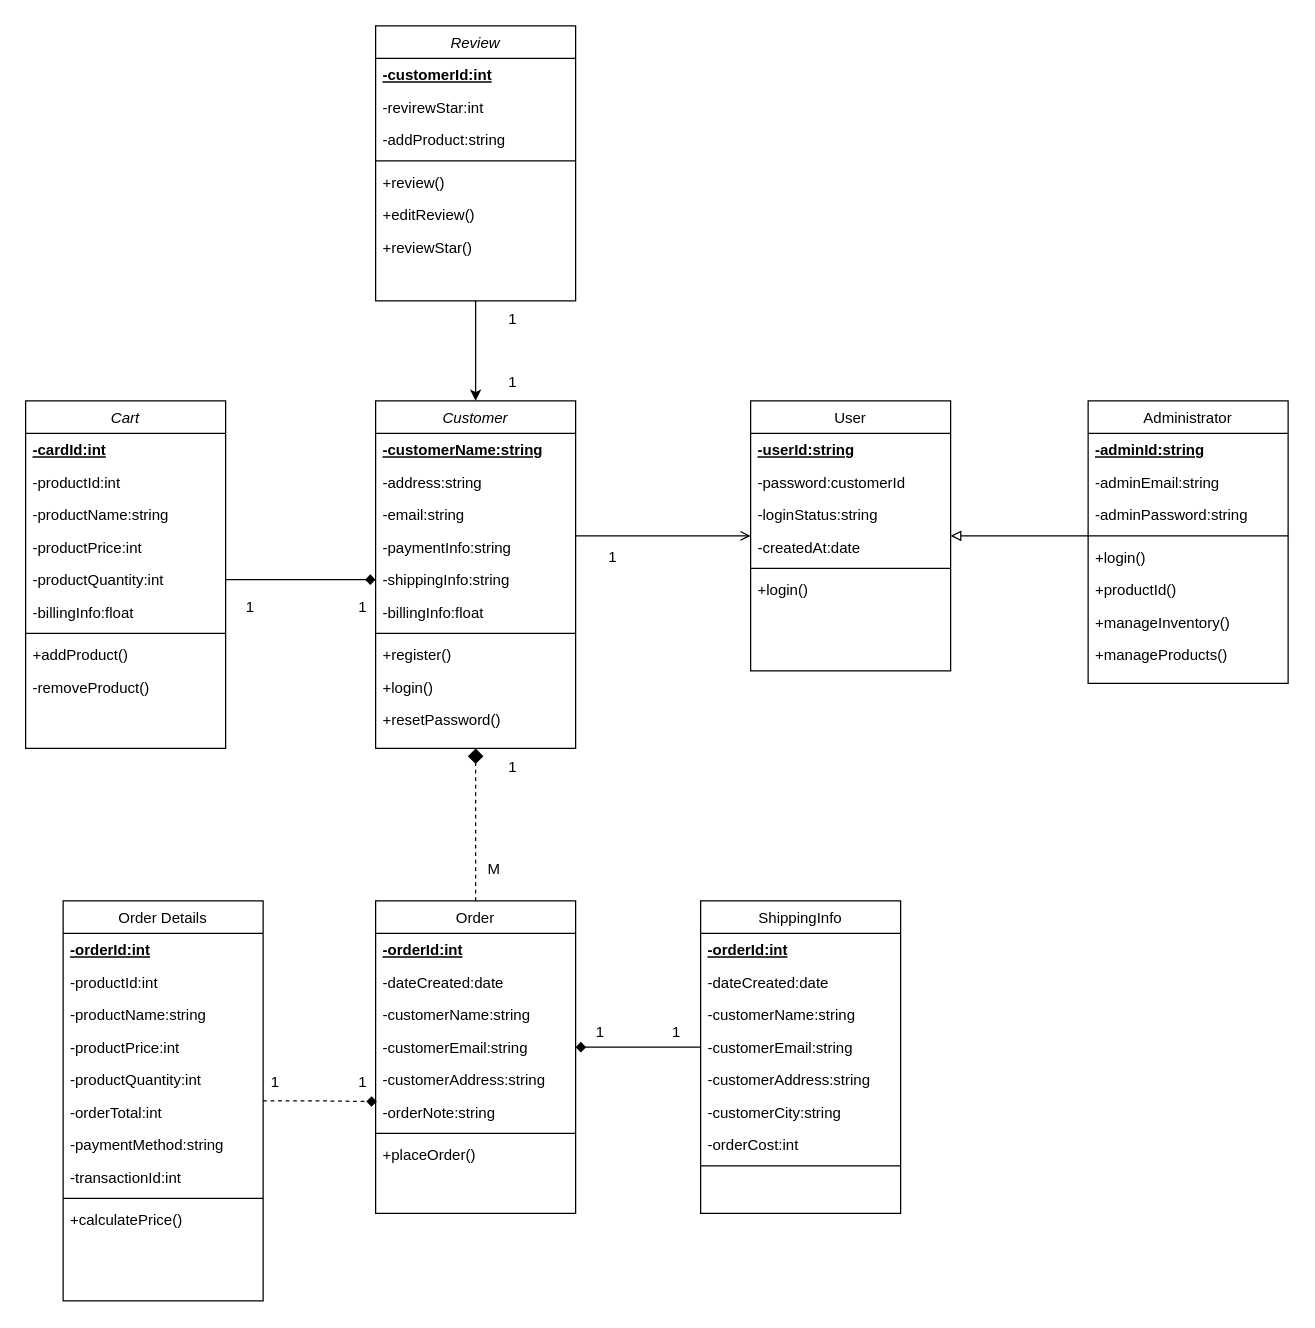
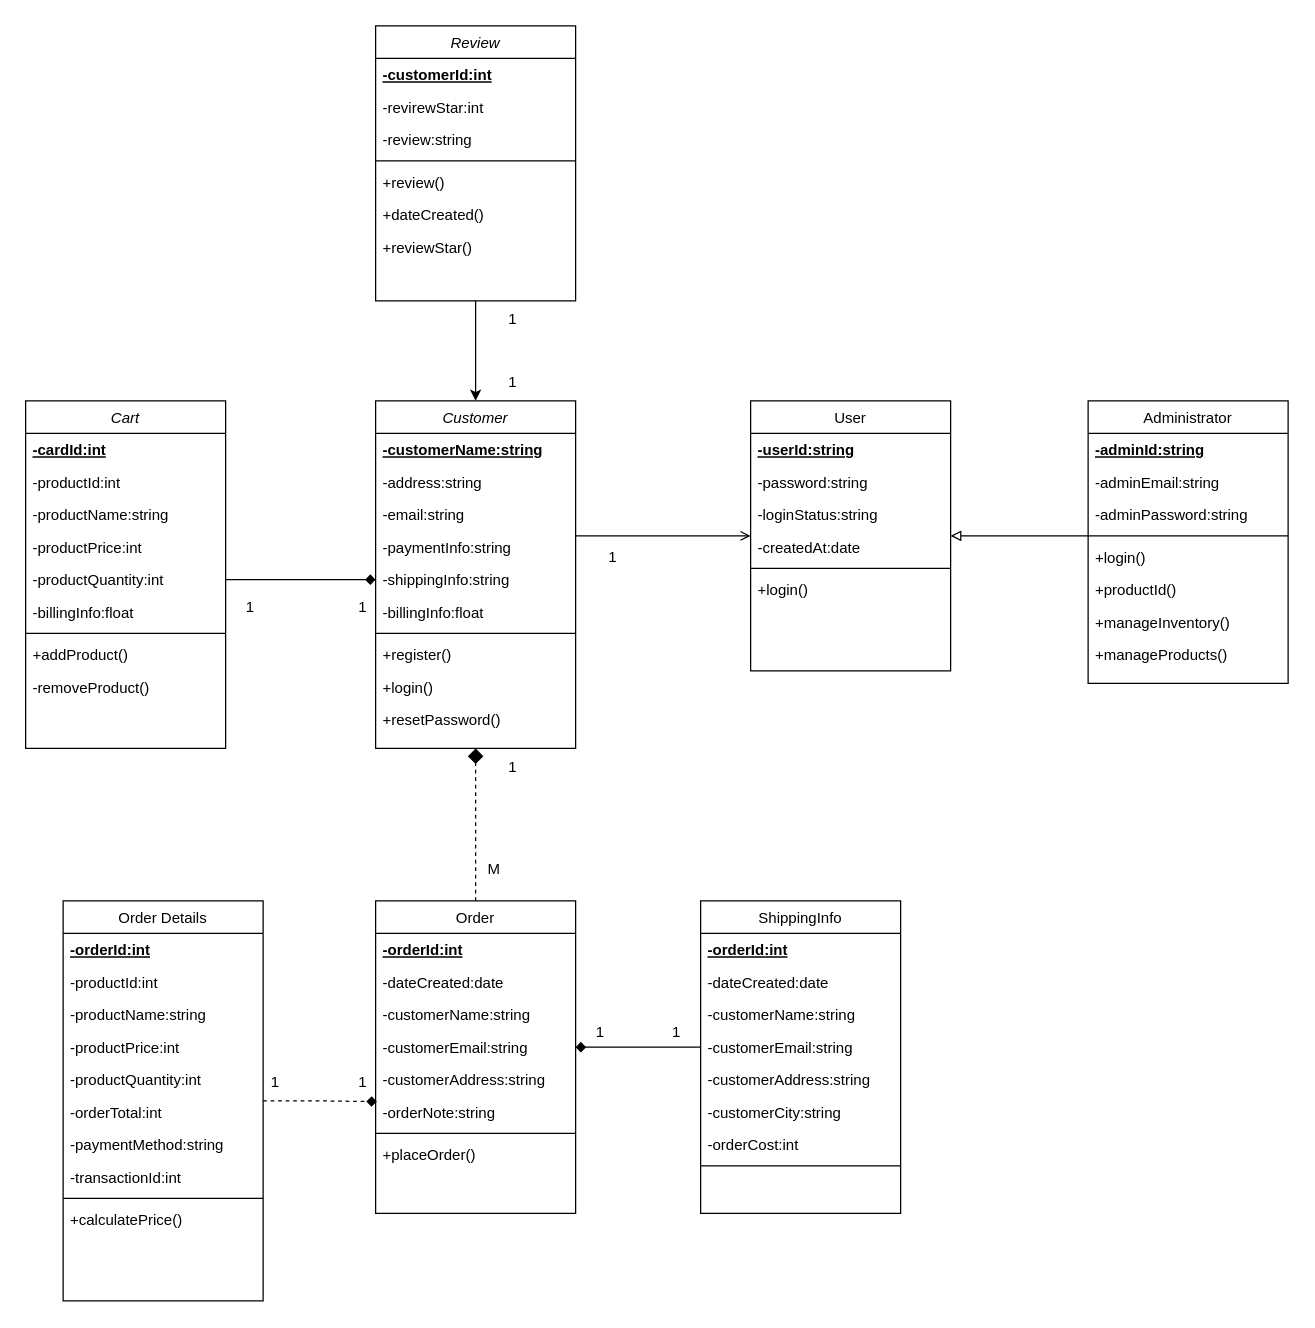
node "-addProduct:string": label "-addProduct:string" -> "-review:string"
node "+editReview()": label "+editReview()" -> "+dateCreated()"
node "-password:customerId": label "-password:customerId" -> "-password:string"
